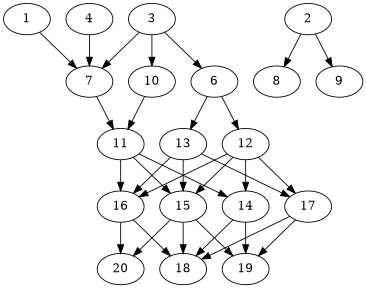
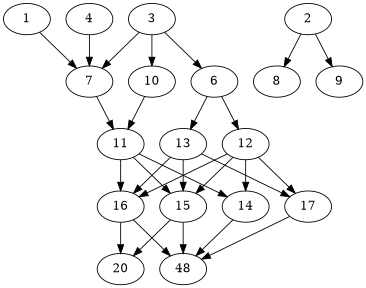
node "18": label "18" -> "48"
node "19": removed
